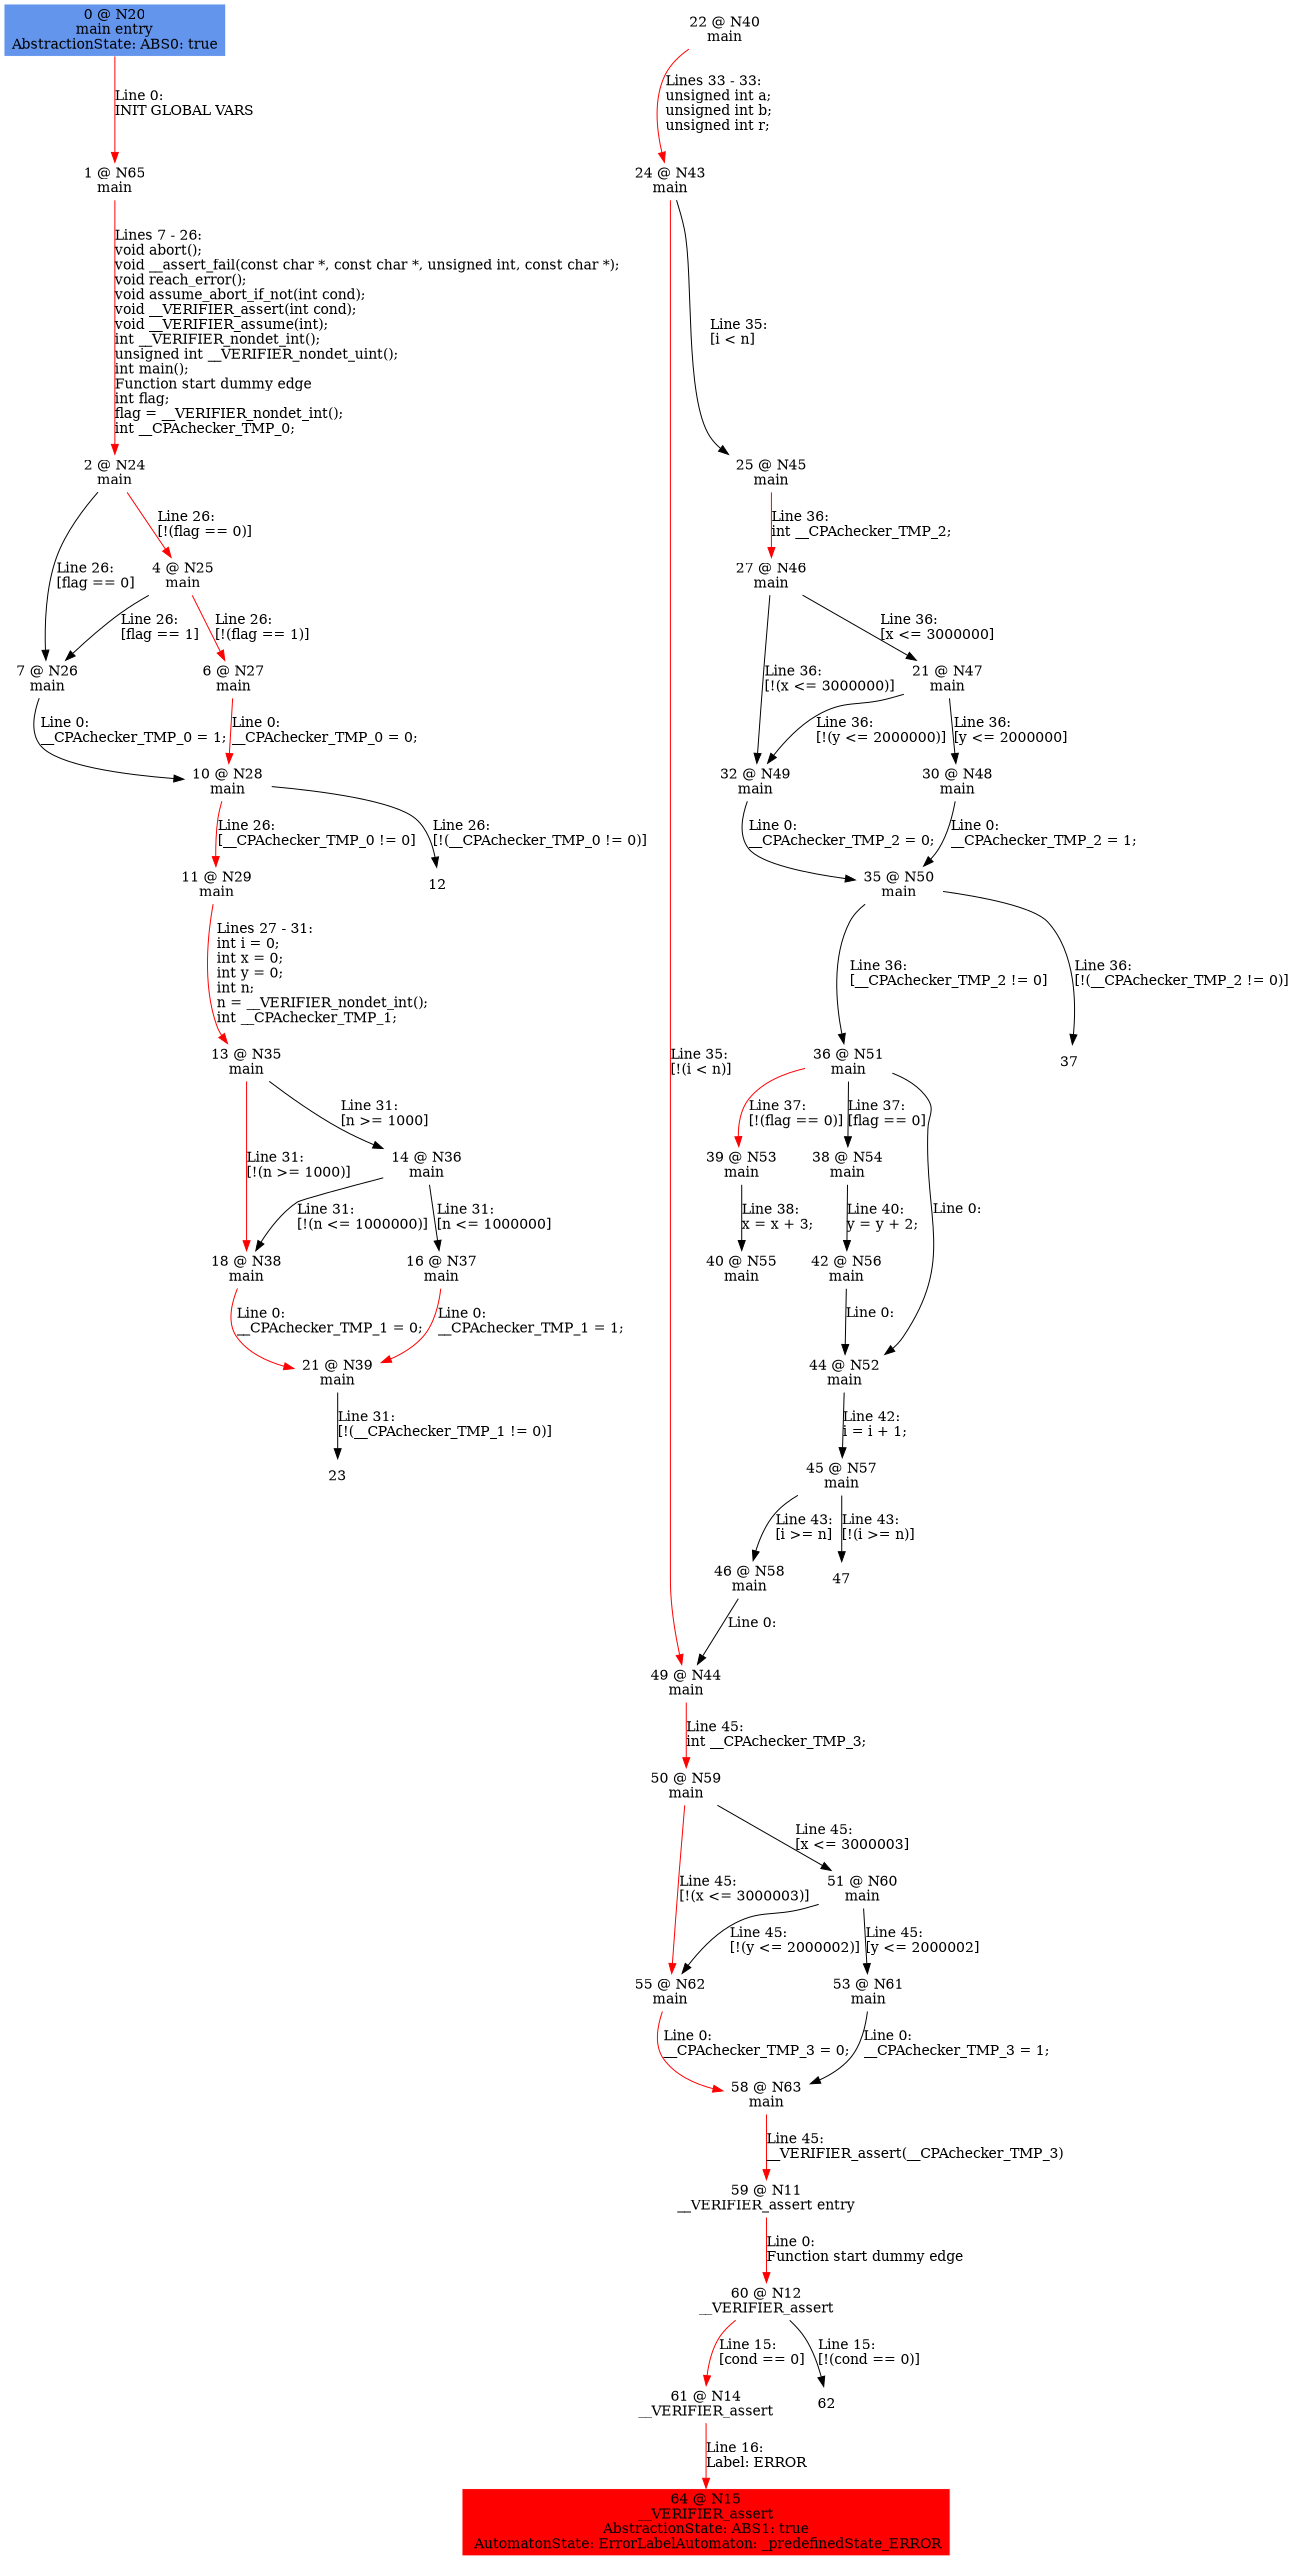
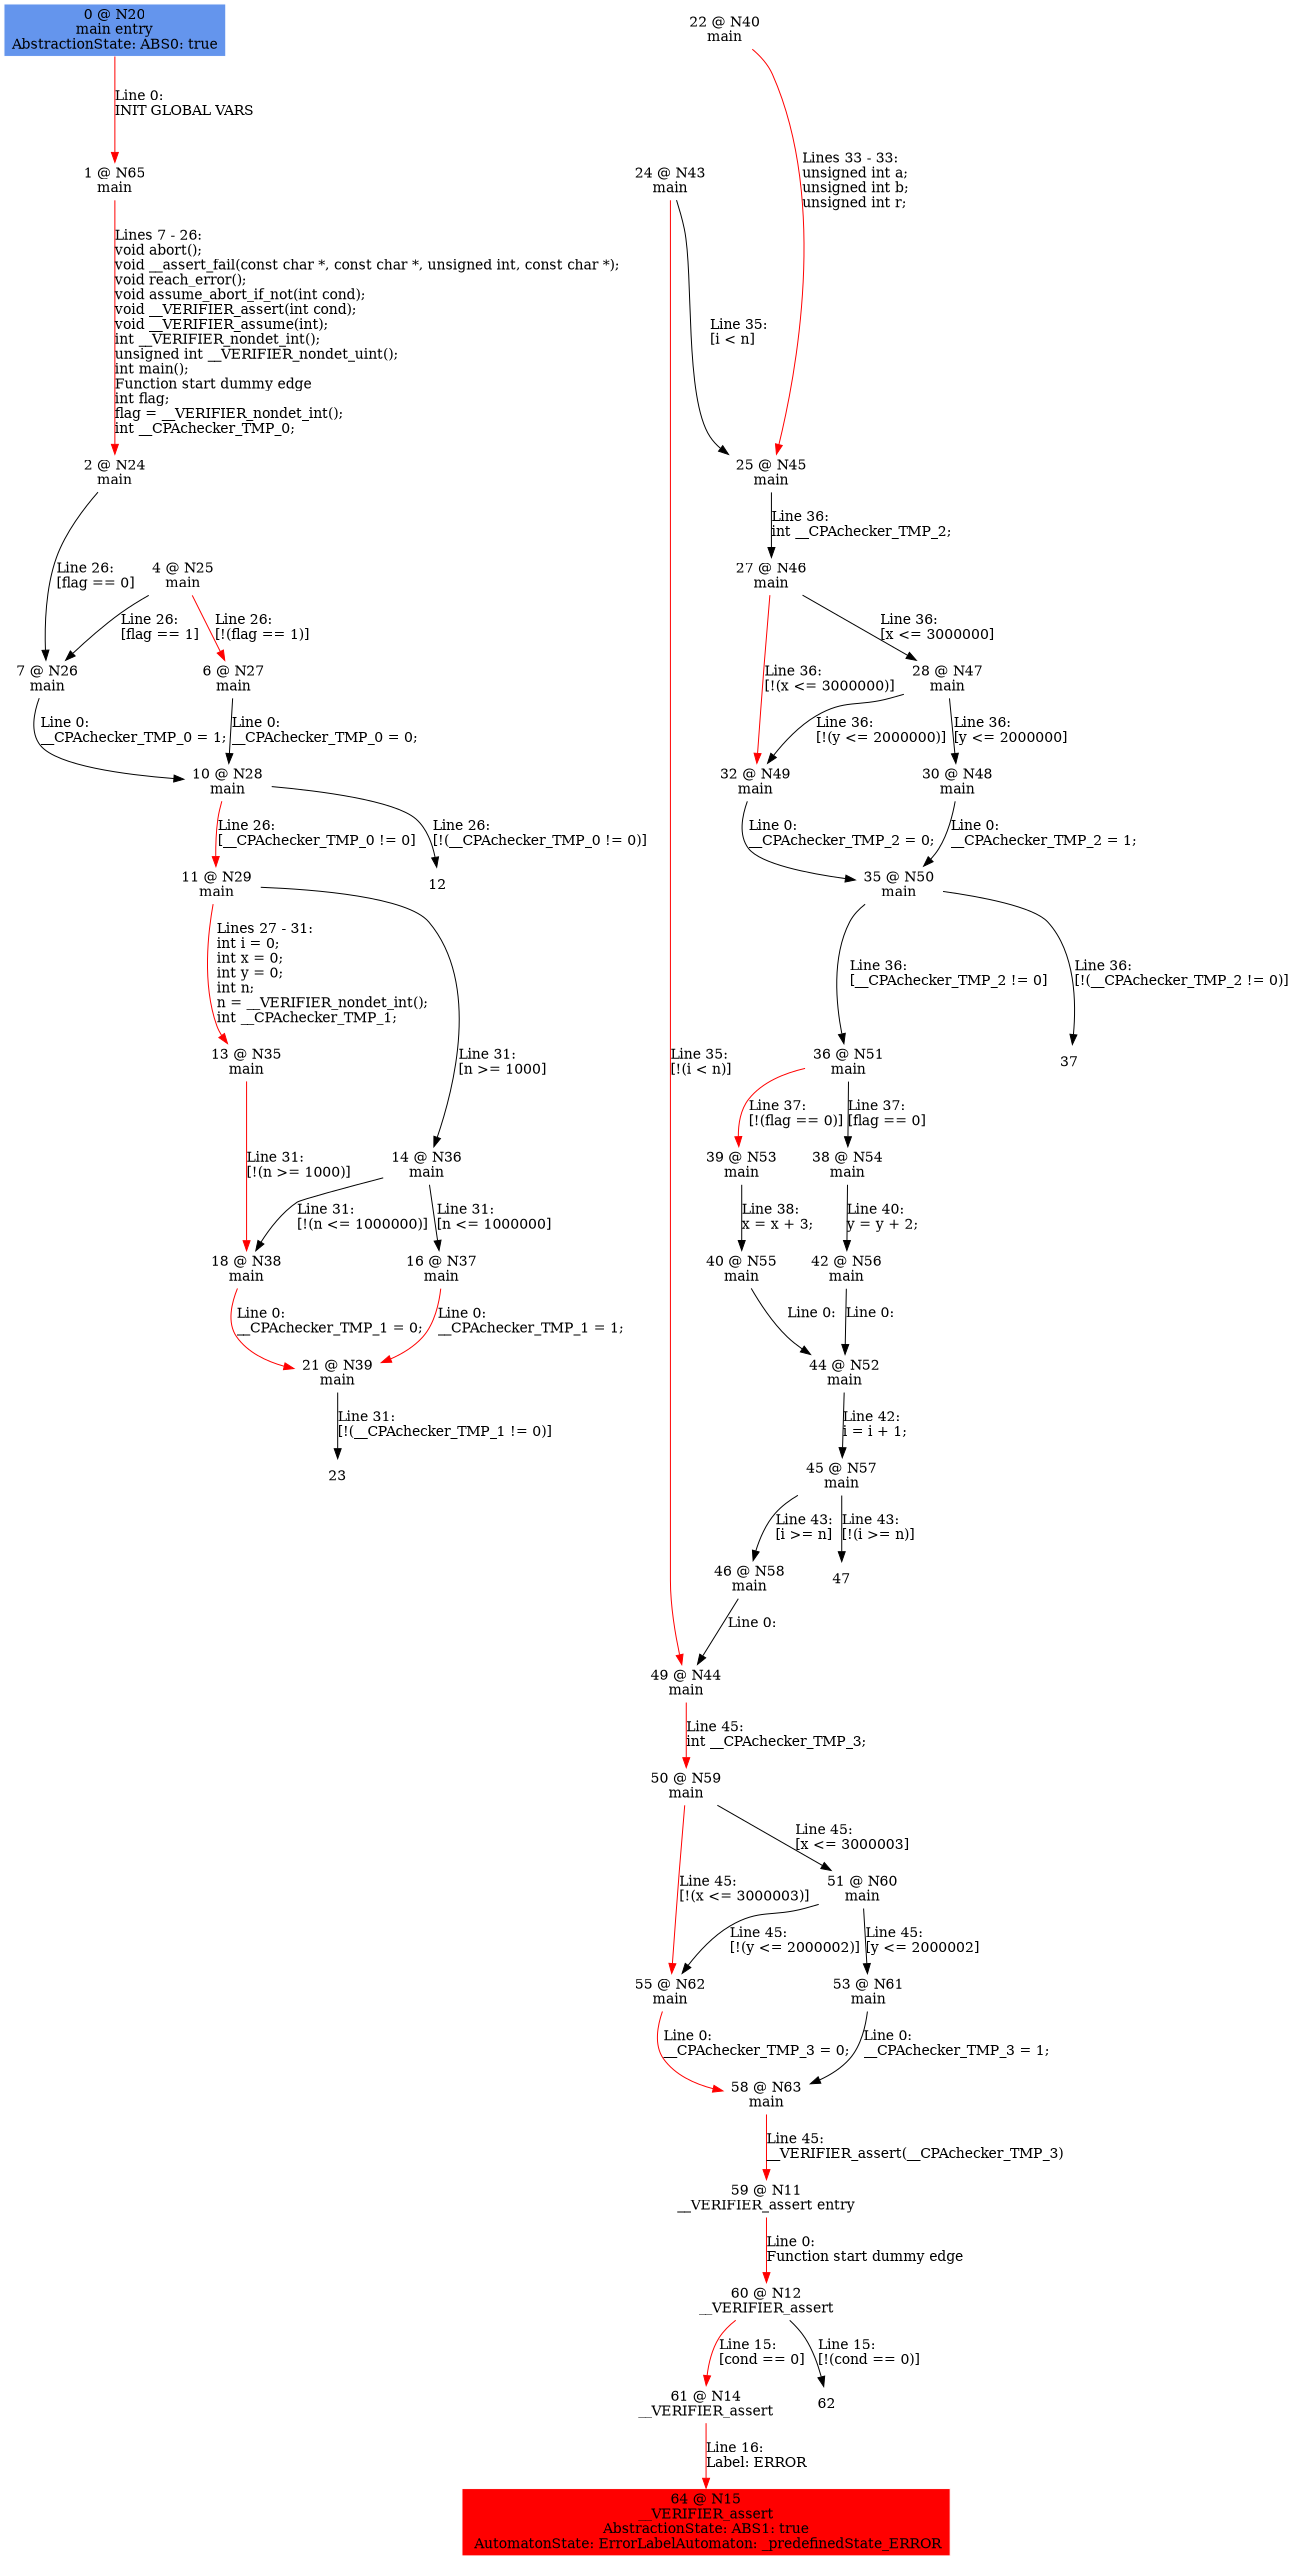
edge "22 @ N40 main" -> "24 @ N43 main": now "22 @ N40 main" -> "25 @ N45 main"
edge "25 @ N45 main" -> "27 @ N46 main": color red -> black
edge "2 @ N24 main" -> "4 @ N25 main": removed, label "Line 26: [!(flag == 0)]"
edge "27 @ N46 main" -> "32 @ N49 main": color black -> red
node "21 @ N47 main": label "21 @ N47 main" -> "28 @ N47 main"
edge "6 @ N27 main" -> "10 @ N28 main": color red -> black
edge "13 @ N35 main" -> "14 @ N36 main": now "11 @ N29 main" -> "14 @ N36 main"
edge "36 @ N51 main" -> "44 @ N52 main": now "40 @ N55 main" -> "44 @ N52 main"
